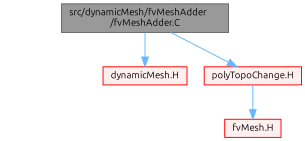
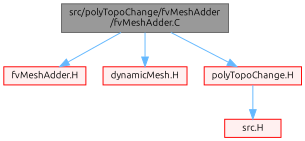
node "src/dynamicMesh/fvMeshAdder /fvMeshAdder.C": label "src/dynamicMesh/fvMeshAdder /fvMeshAdder.C" -> "src/polyTopoChange/fvMeshAdder /fvMeshAdder.C"
node "fvMeshAdder.H": added
node "fvMesh.H": label "fvMesh.H" -> "src.H"
